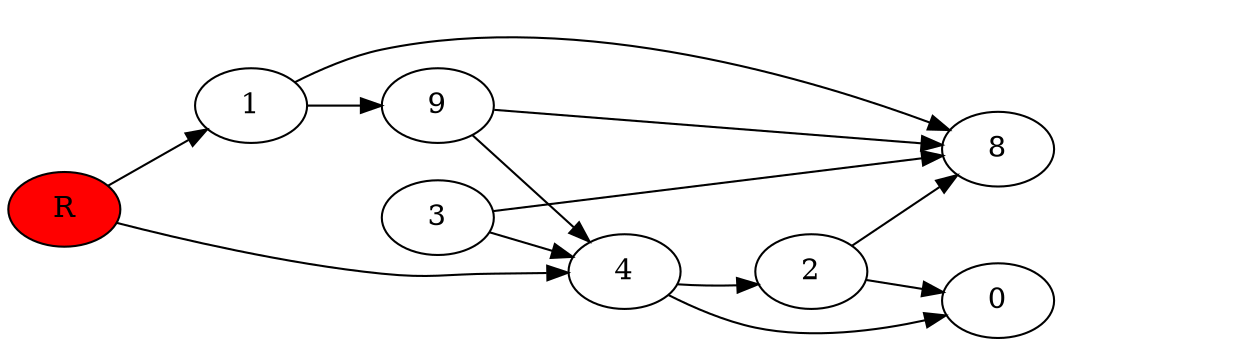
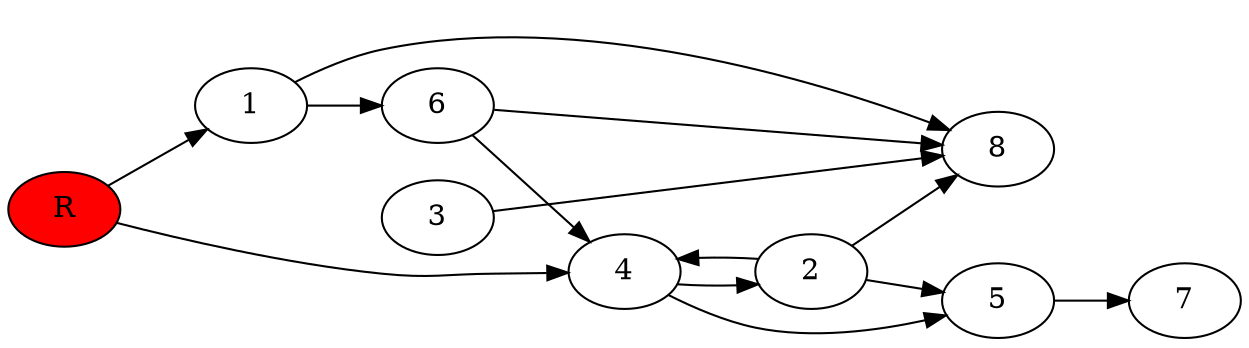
node "9": label "9" -> "6"
edge "3" -> "4": now "2" -> "4"
node "0": label "0" -> "5"
node "7": added
